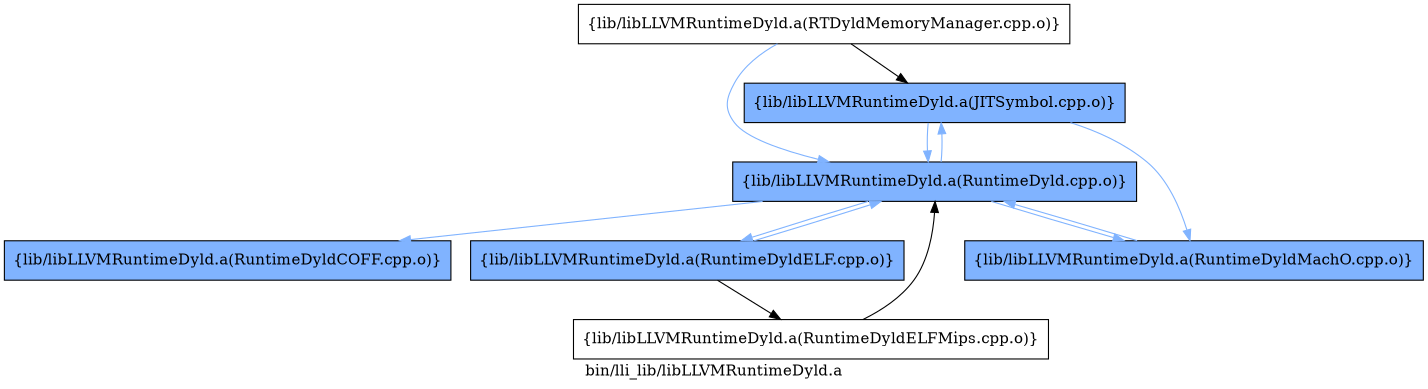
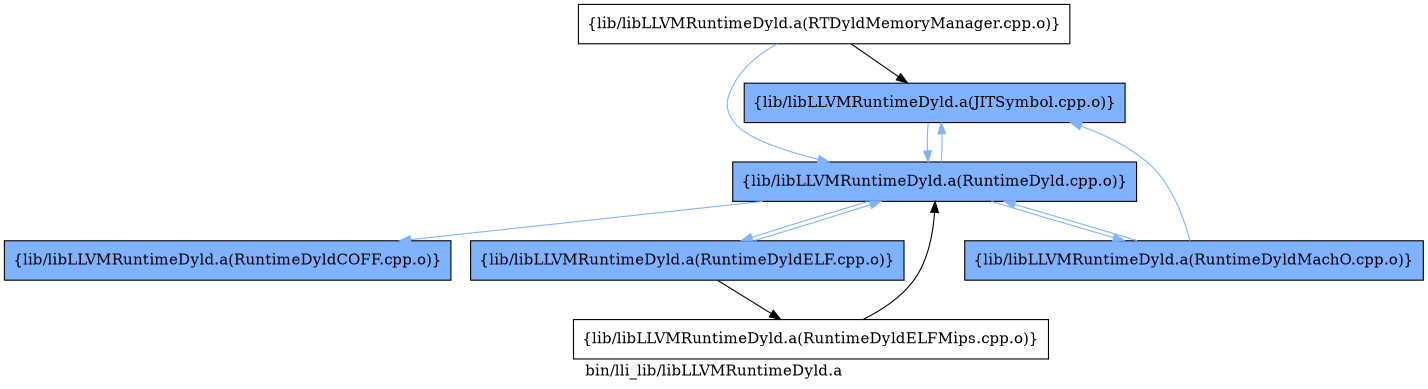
edge "{lib/libLLVMRuntimeDyld.a(JITSymbol.cpp.o)}" -> "{lib/libLLVMRuntimeDyld.a(RuntimeDyldMachO.cpp.o)}": reversed
